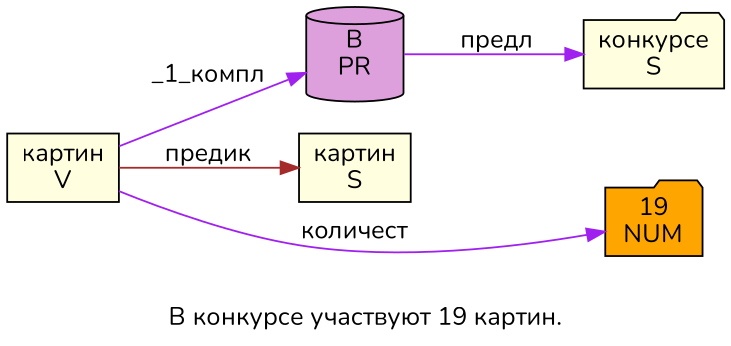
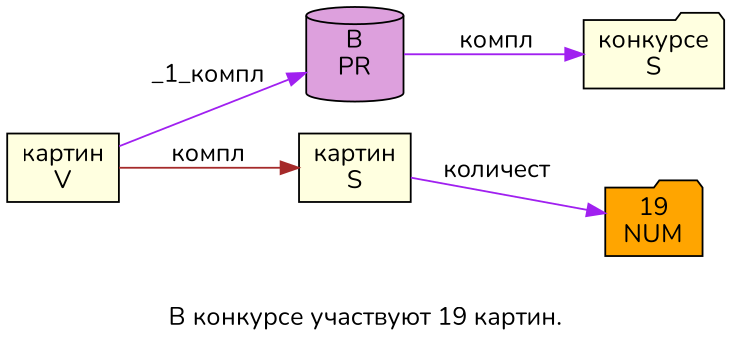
edge "В PR" -> "конкурсе S": label "предл" -> "компл"
edge "картин V" -> "картин S": label "предик" -> "компл"
edge "картин V" -> "19 NUM": now "картин S" -> "19 NUM"
